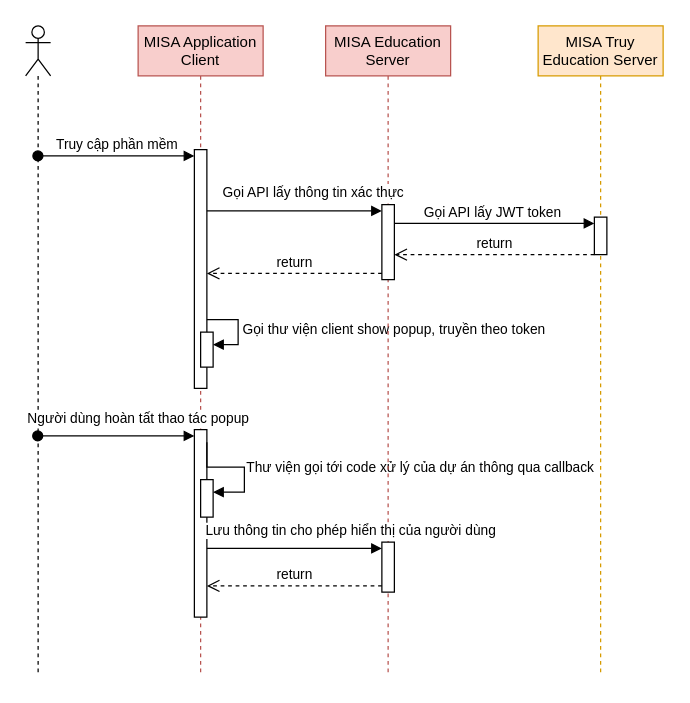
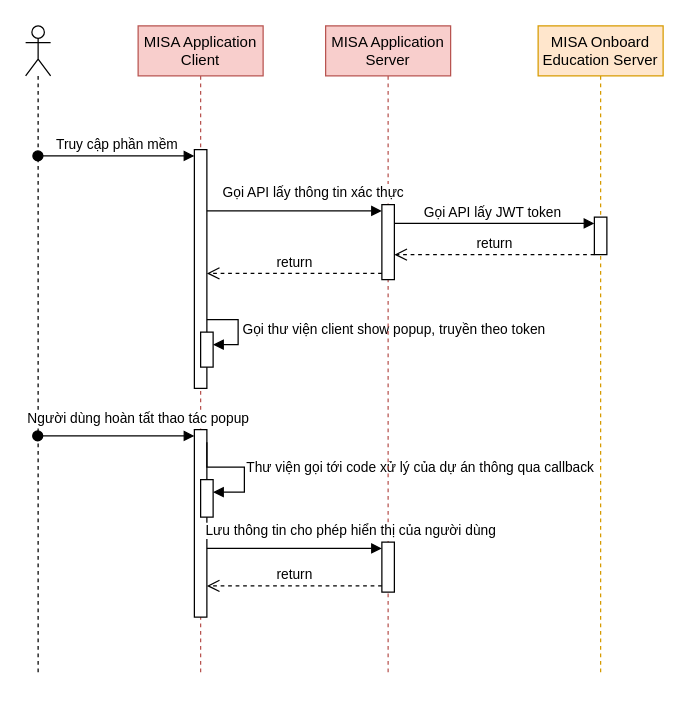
node "MISA Education Server": label "MISA Education Server" -> "MISA Application Server"
node "MISA Truy Education Server": label "MISA Truy Education Server" -> "MISA Onboard Education Server"
